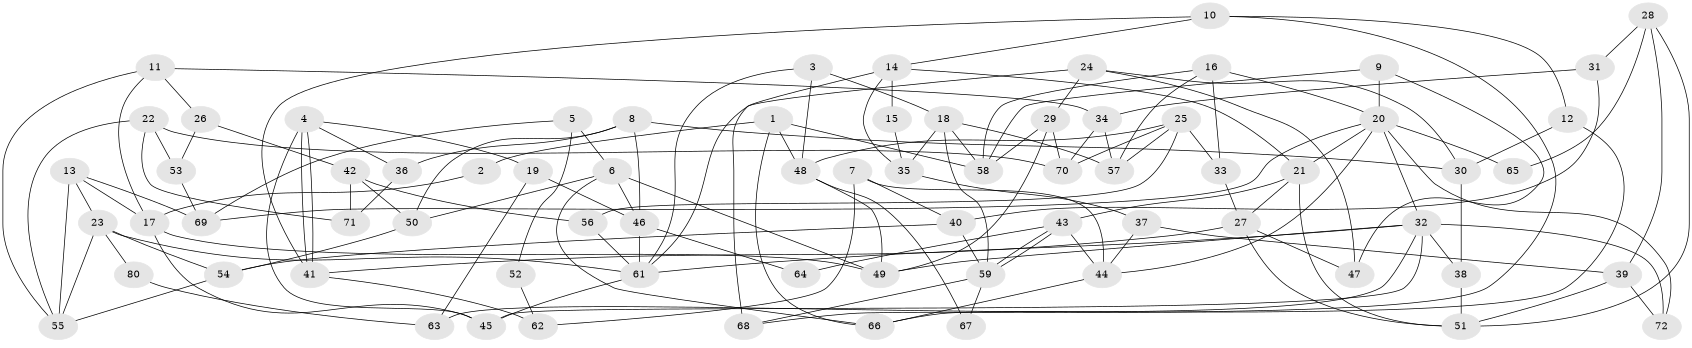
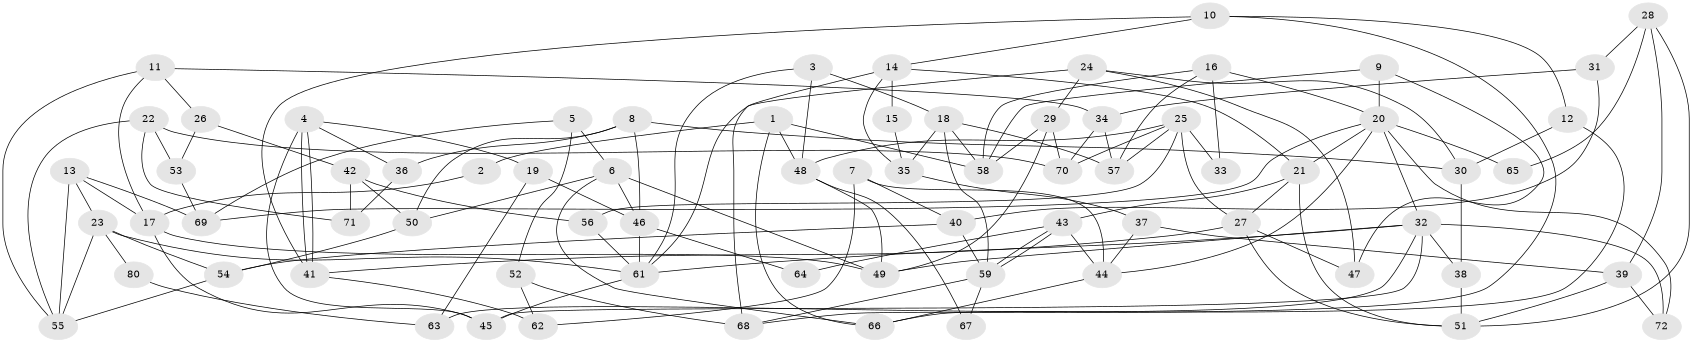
edge "33" -- "27": now "25" -- "27"
edge "52" -- "68": added
